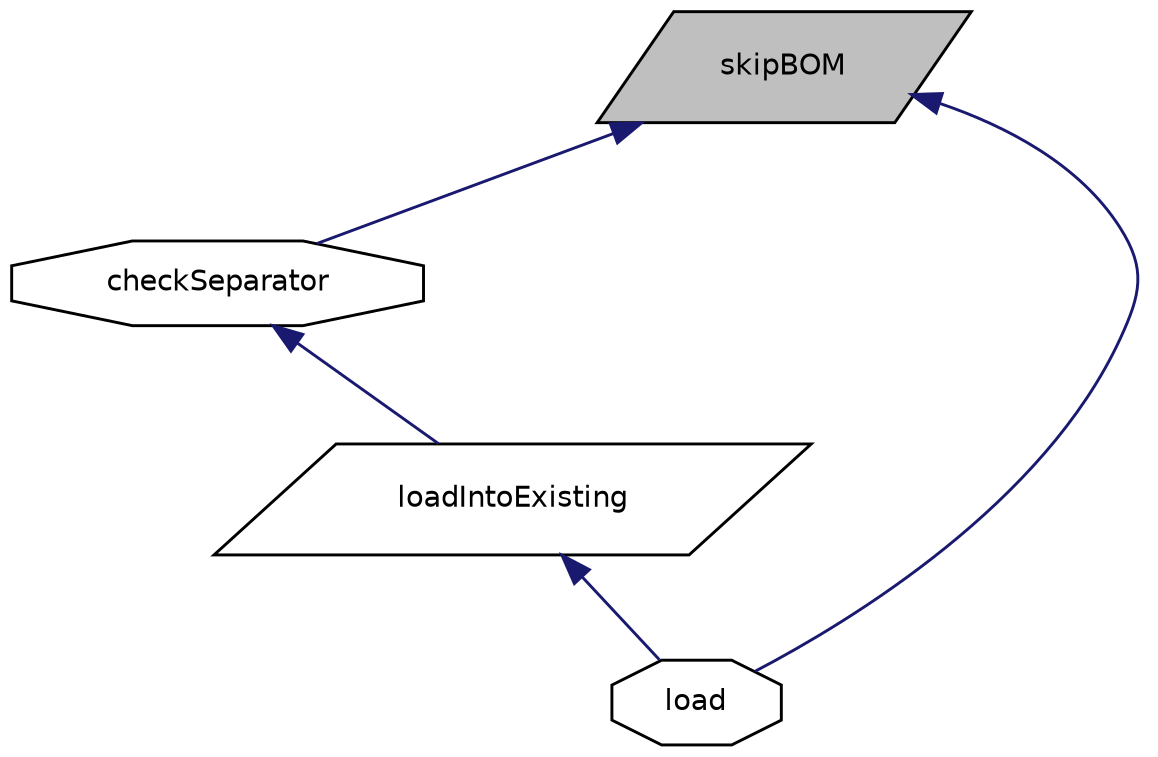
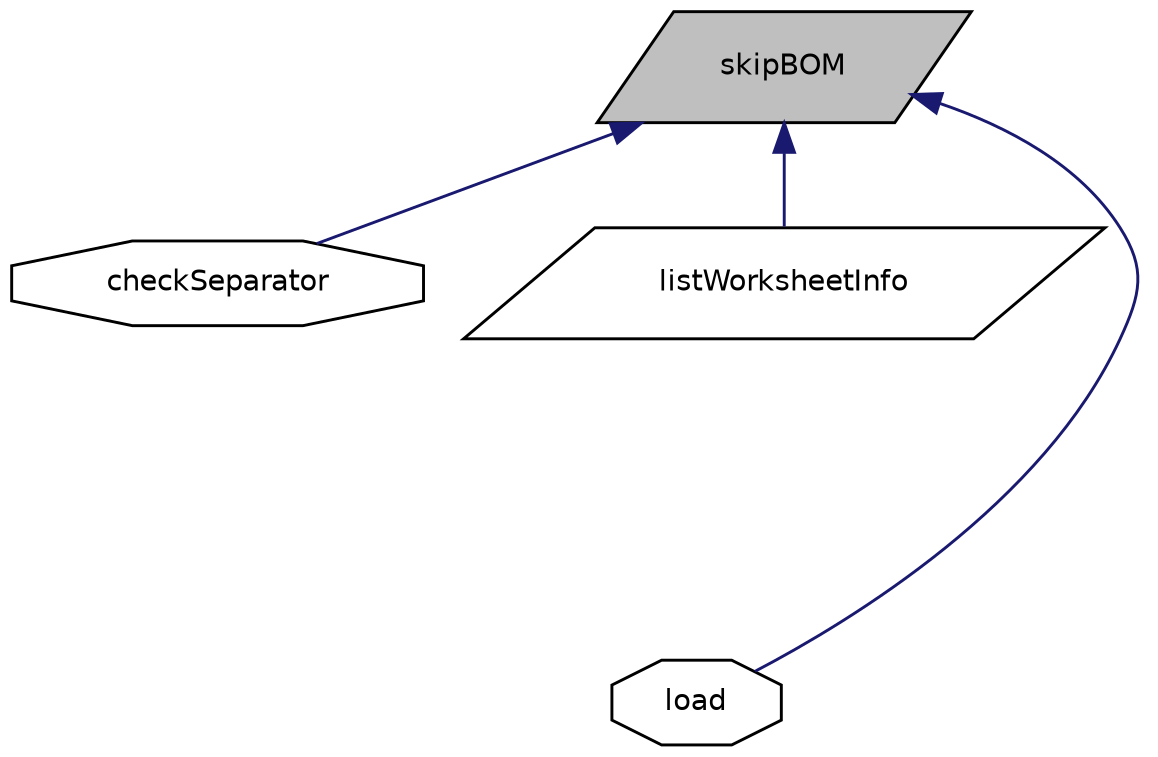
node "listWorksheetInfo": added
node "loadIntoExisting": removed
